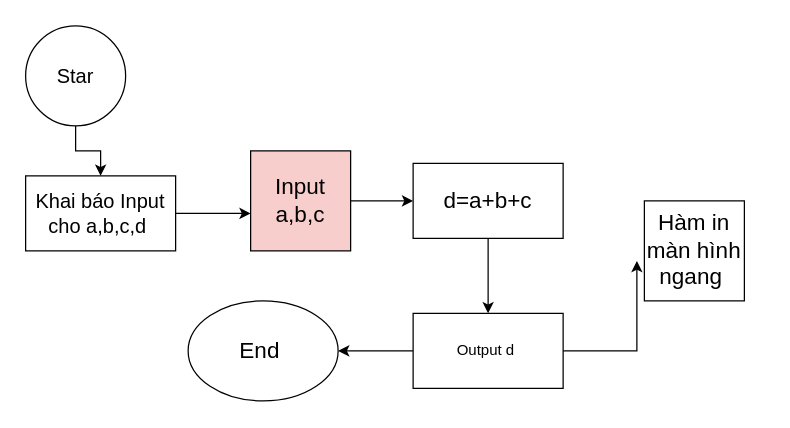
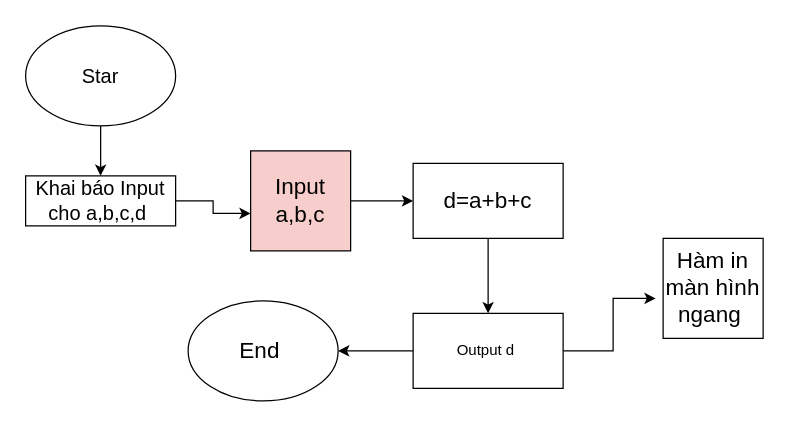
node "Star": size 100x100 -> 150x100
node "Khai báo Input cho a,b,c,d": size 150x75 -> 150x50
node "Hàm in màn hình ngang": moved (694, 251) -> (713, 288)
